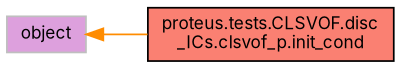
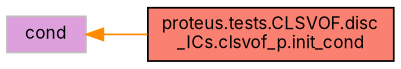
node "object": label "object" -> "cond"
